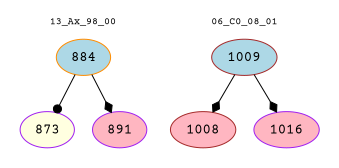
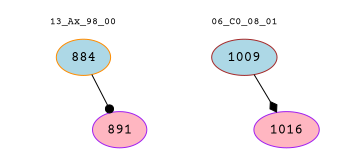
edge "884" -> "891": arrowhead diamond -> dot
node "873": removed
node "1008": removed
